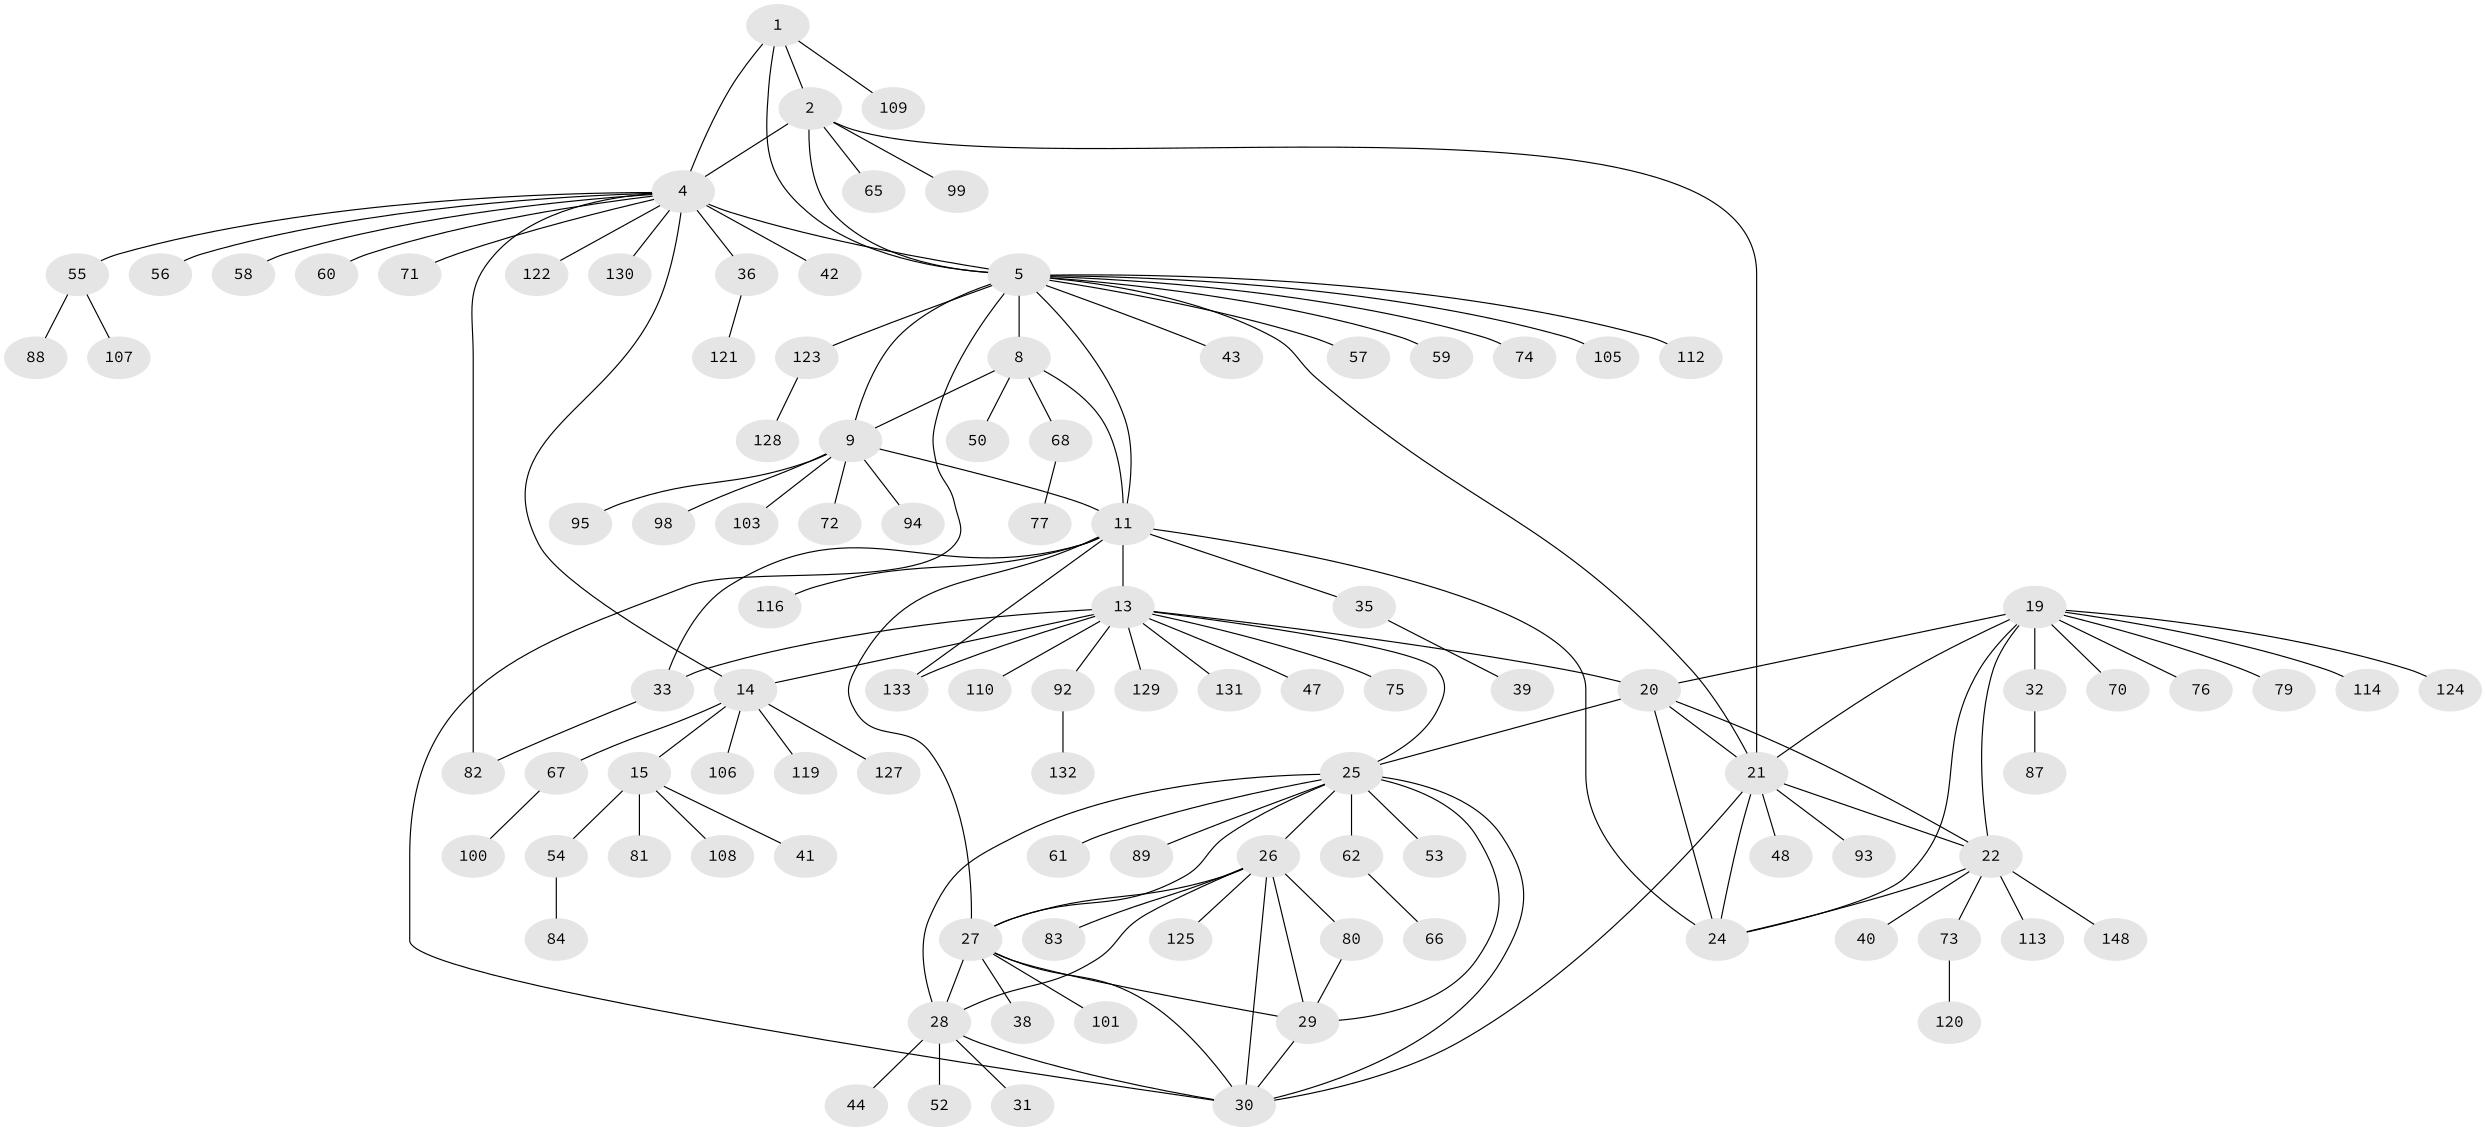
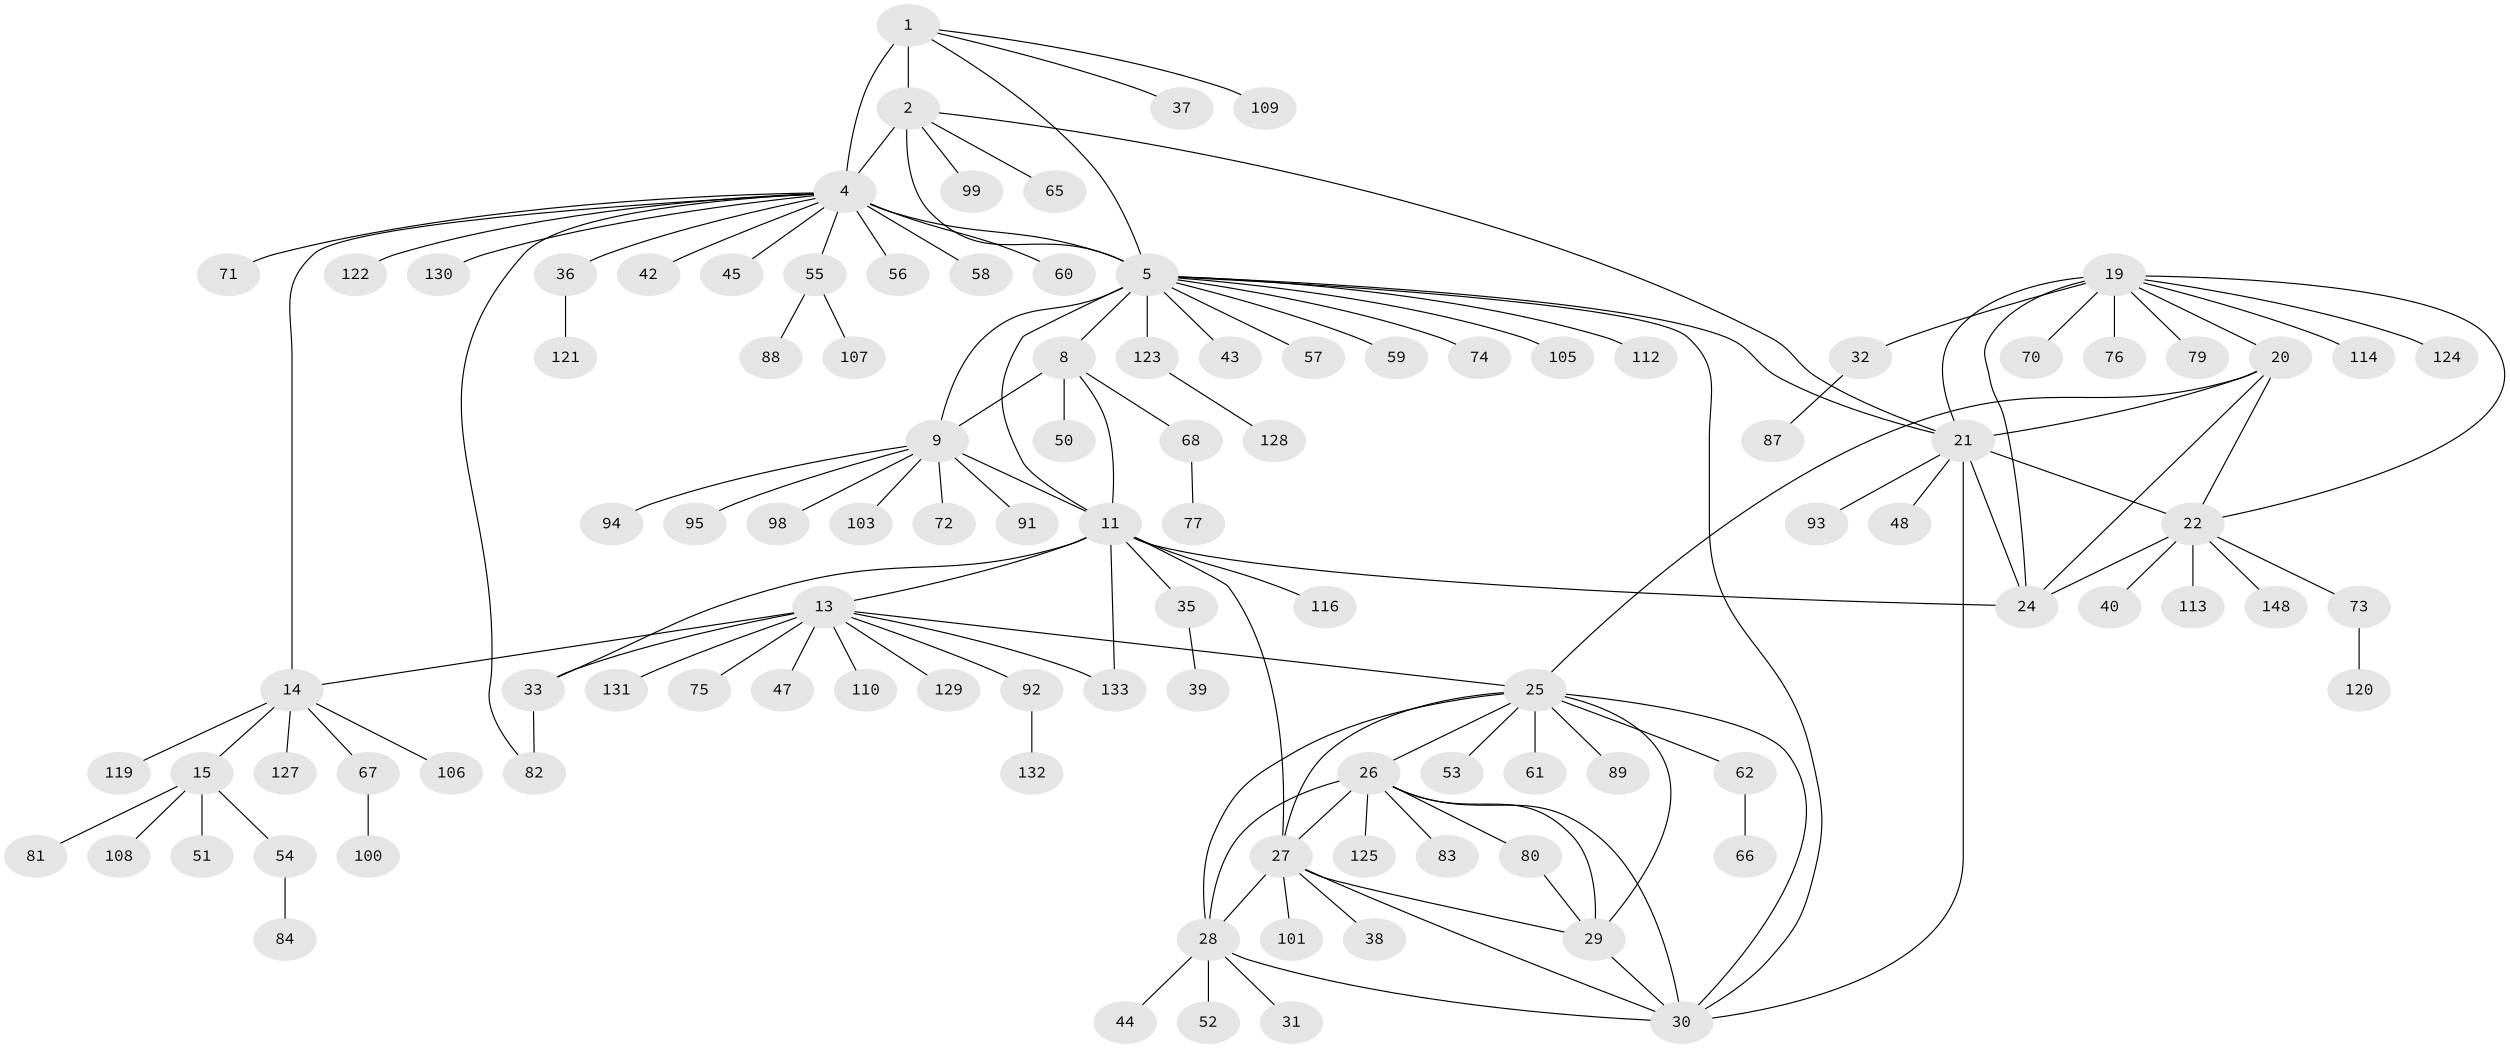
node "37": added
node "45": added
node "91": added
edge "13" -- "20": removed
node "41": label "41" -> "51"
